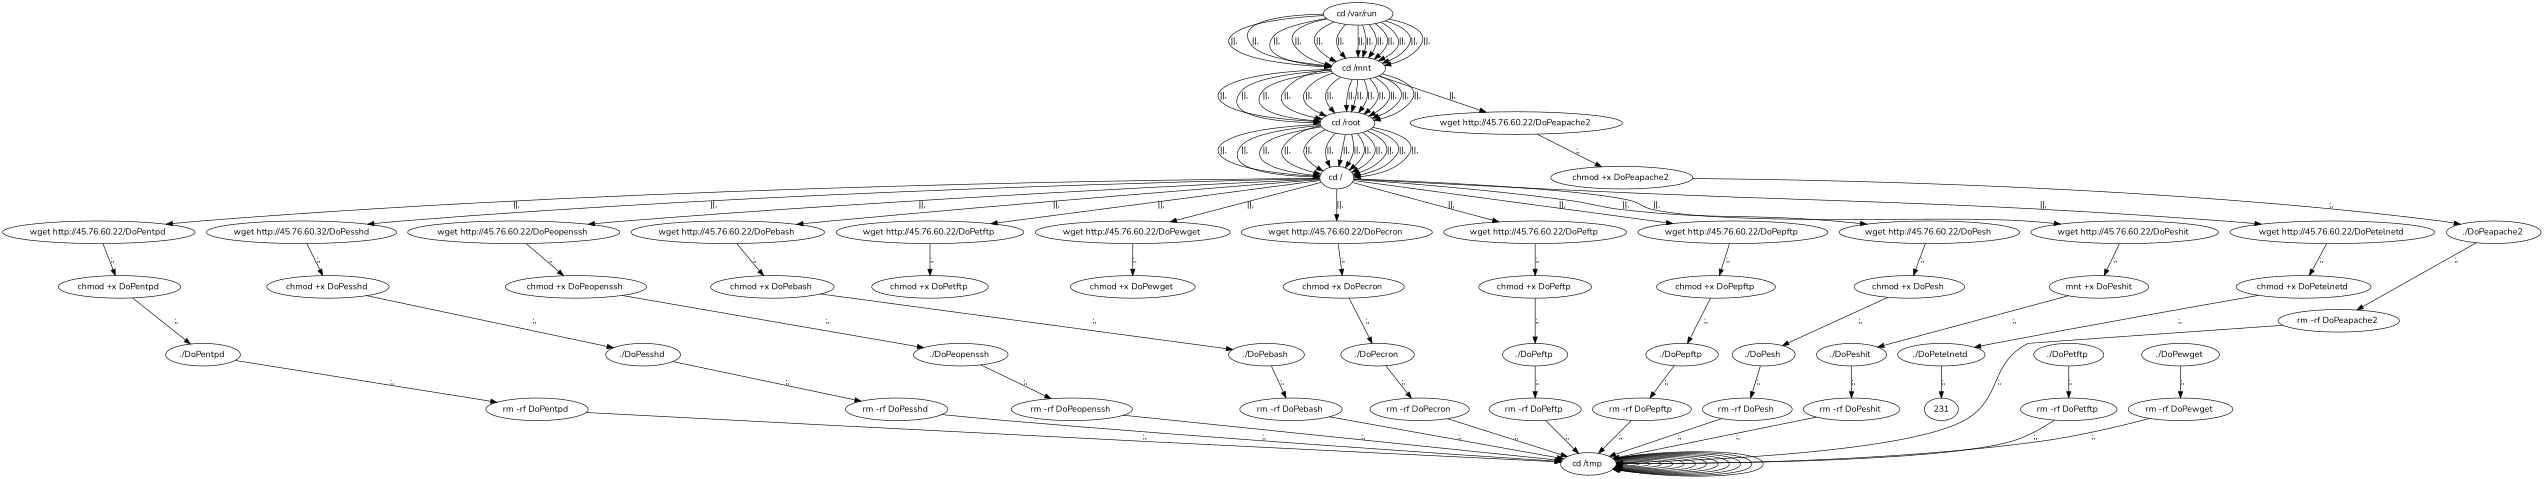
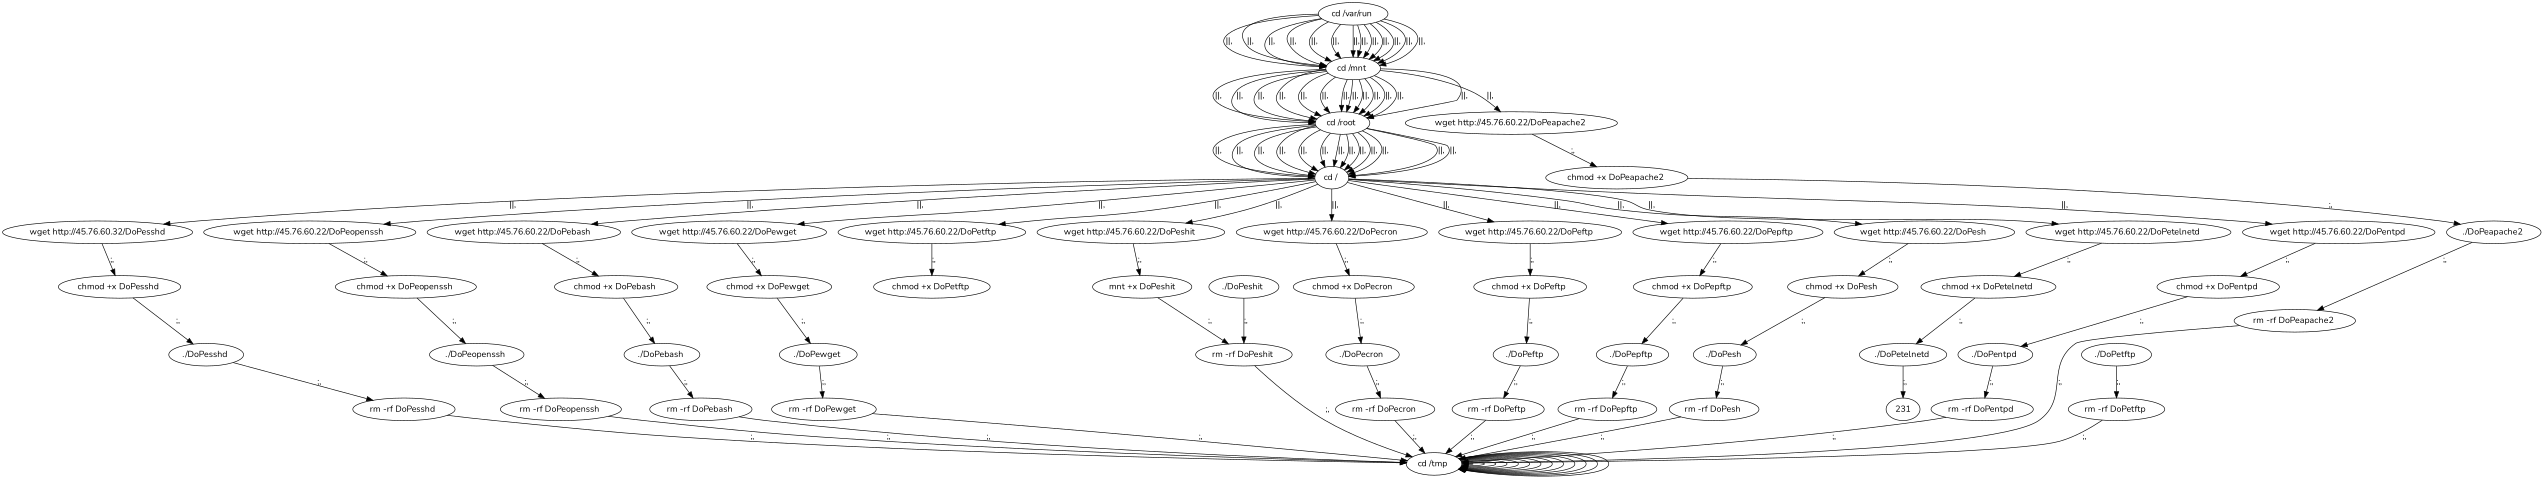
edge "chmod +x DoPewget" -> "./DoPewget": added, label ";,"
edge "mnt +x DoPeshit" -> "./DoPeshit": now "mnt +x DoPeshit" -> "rm -rf DoPeshit"
